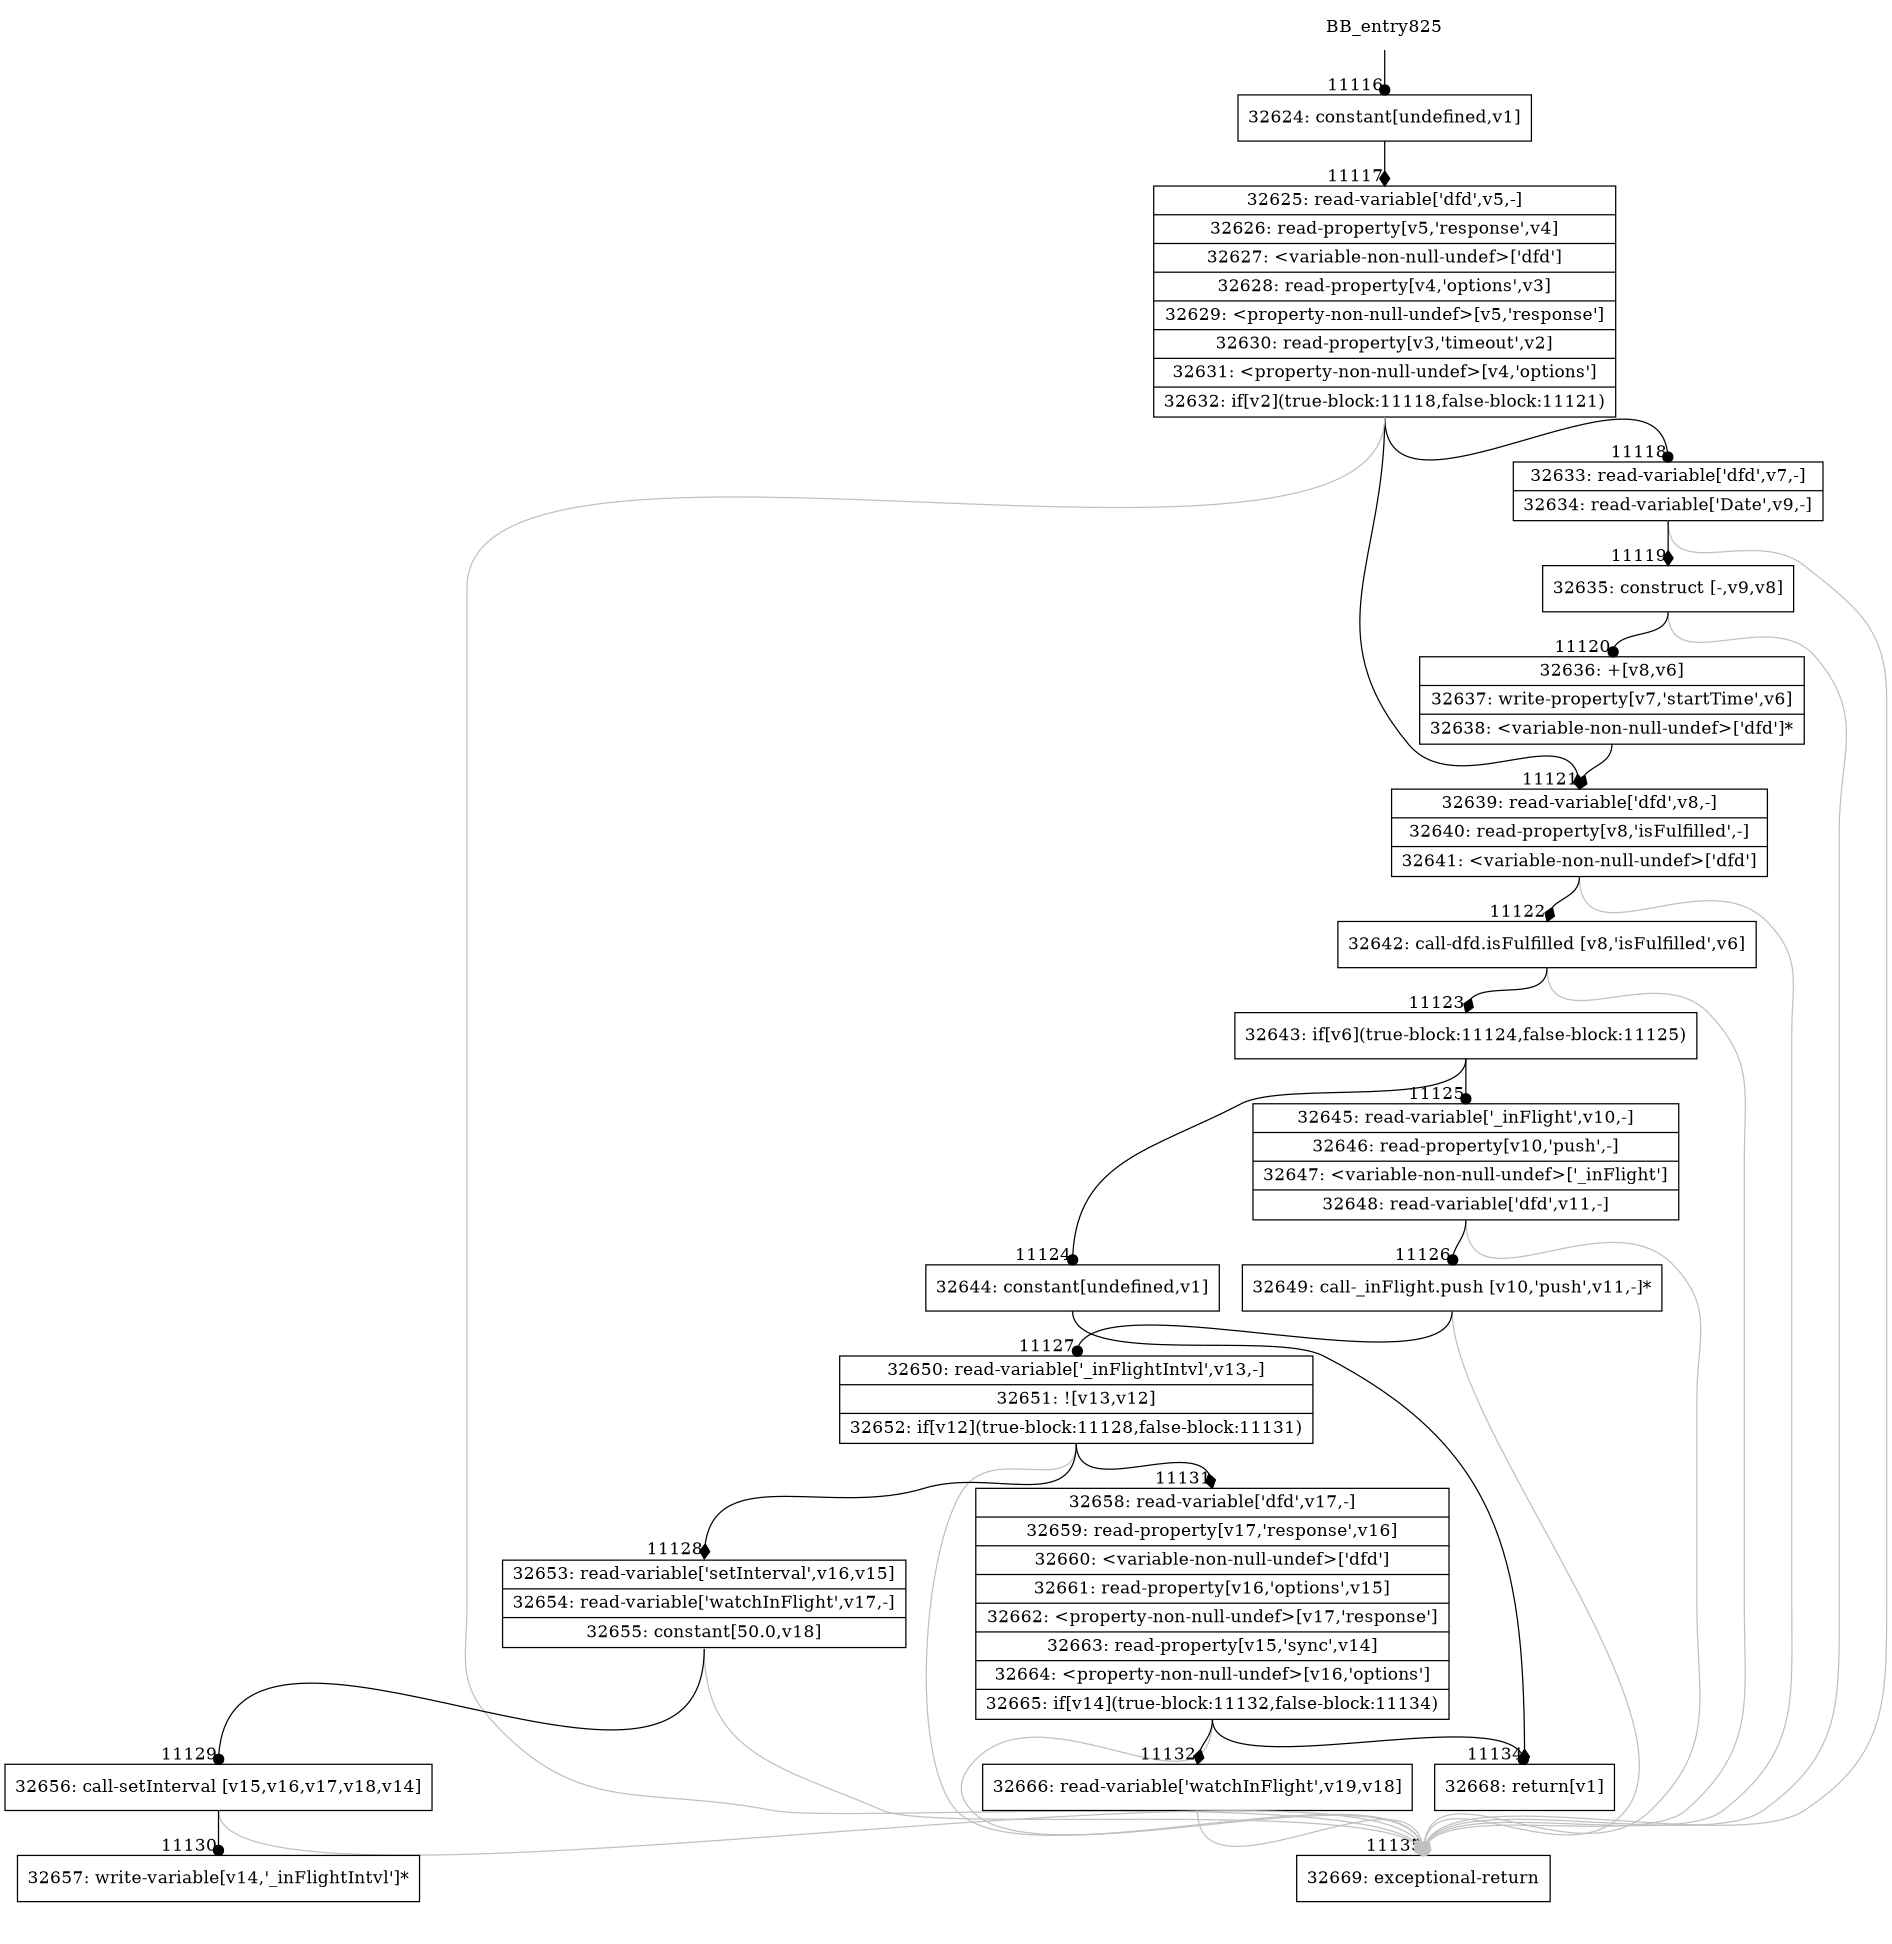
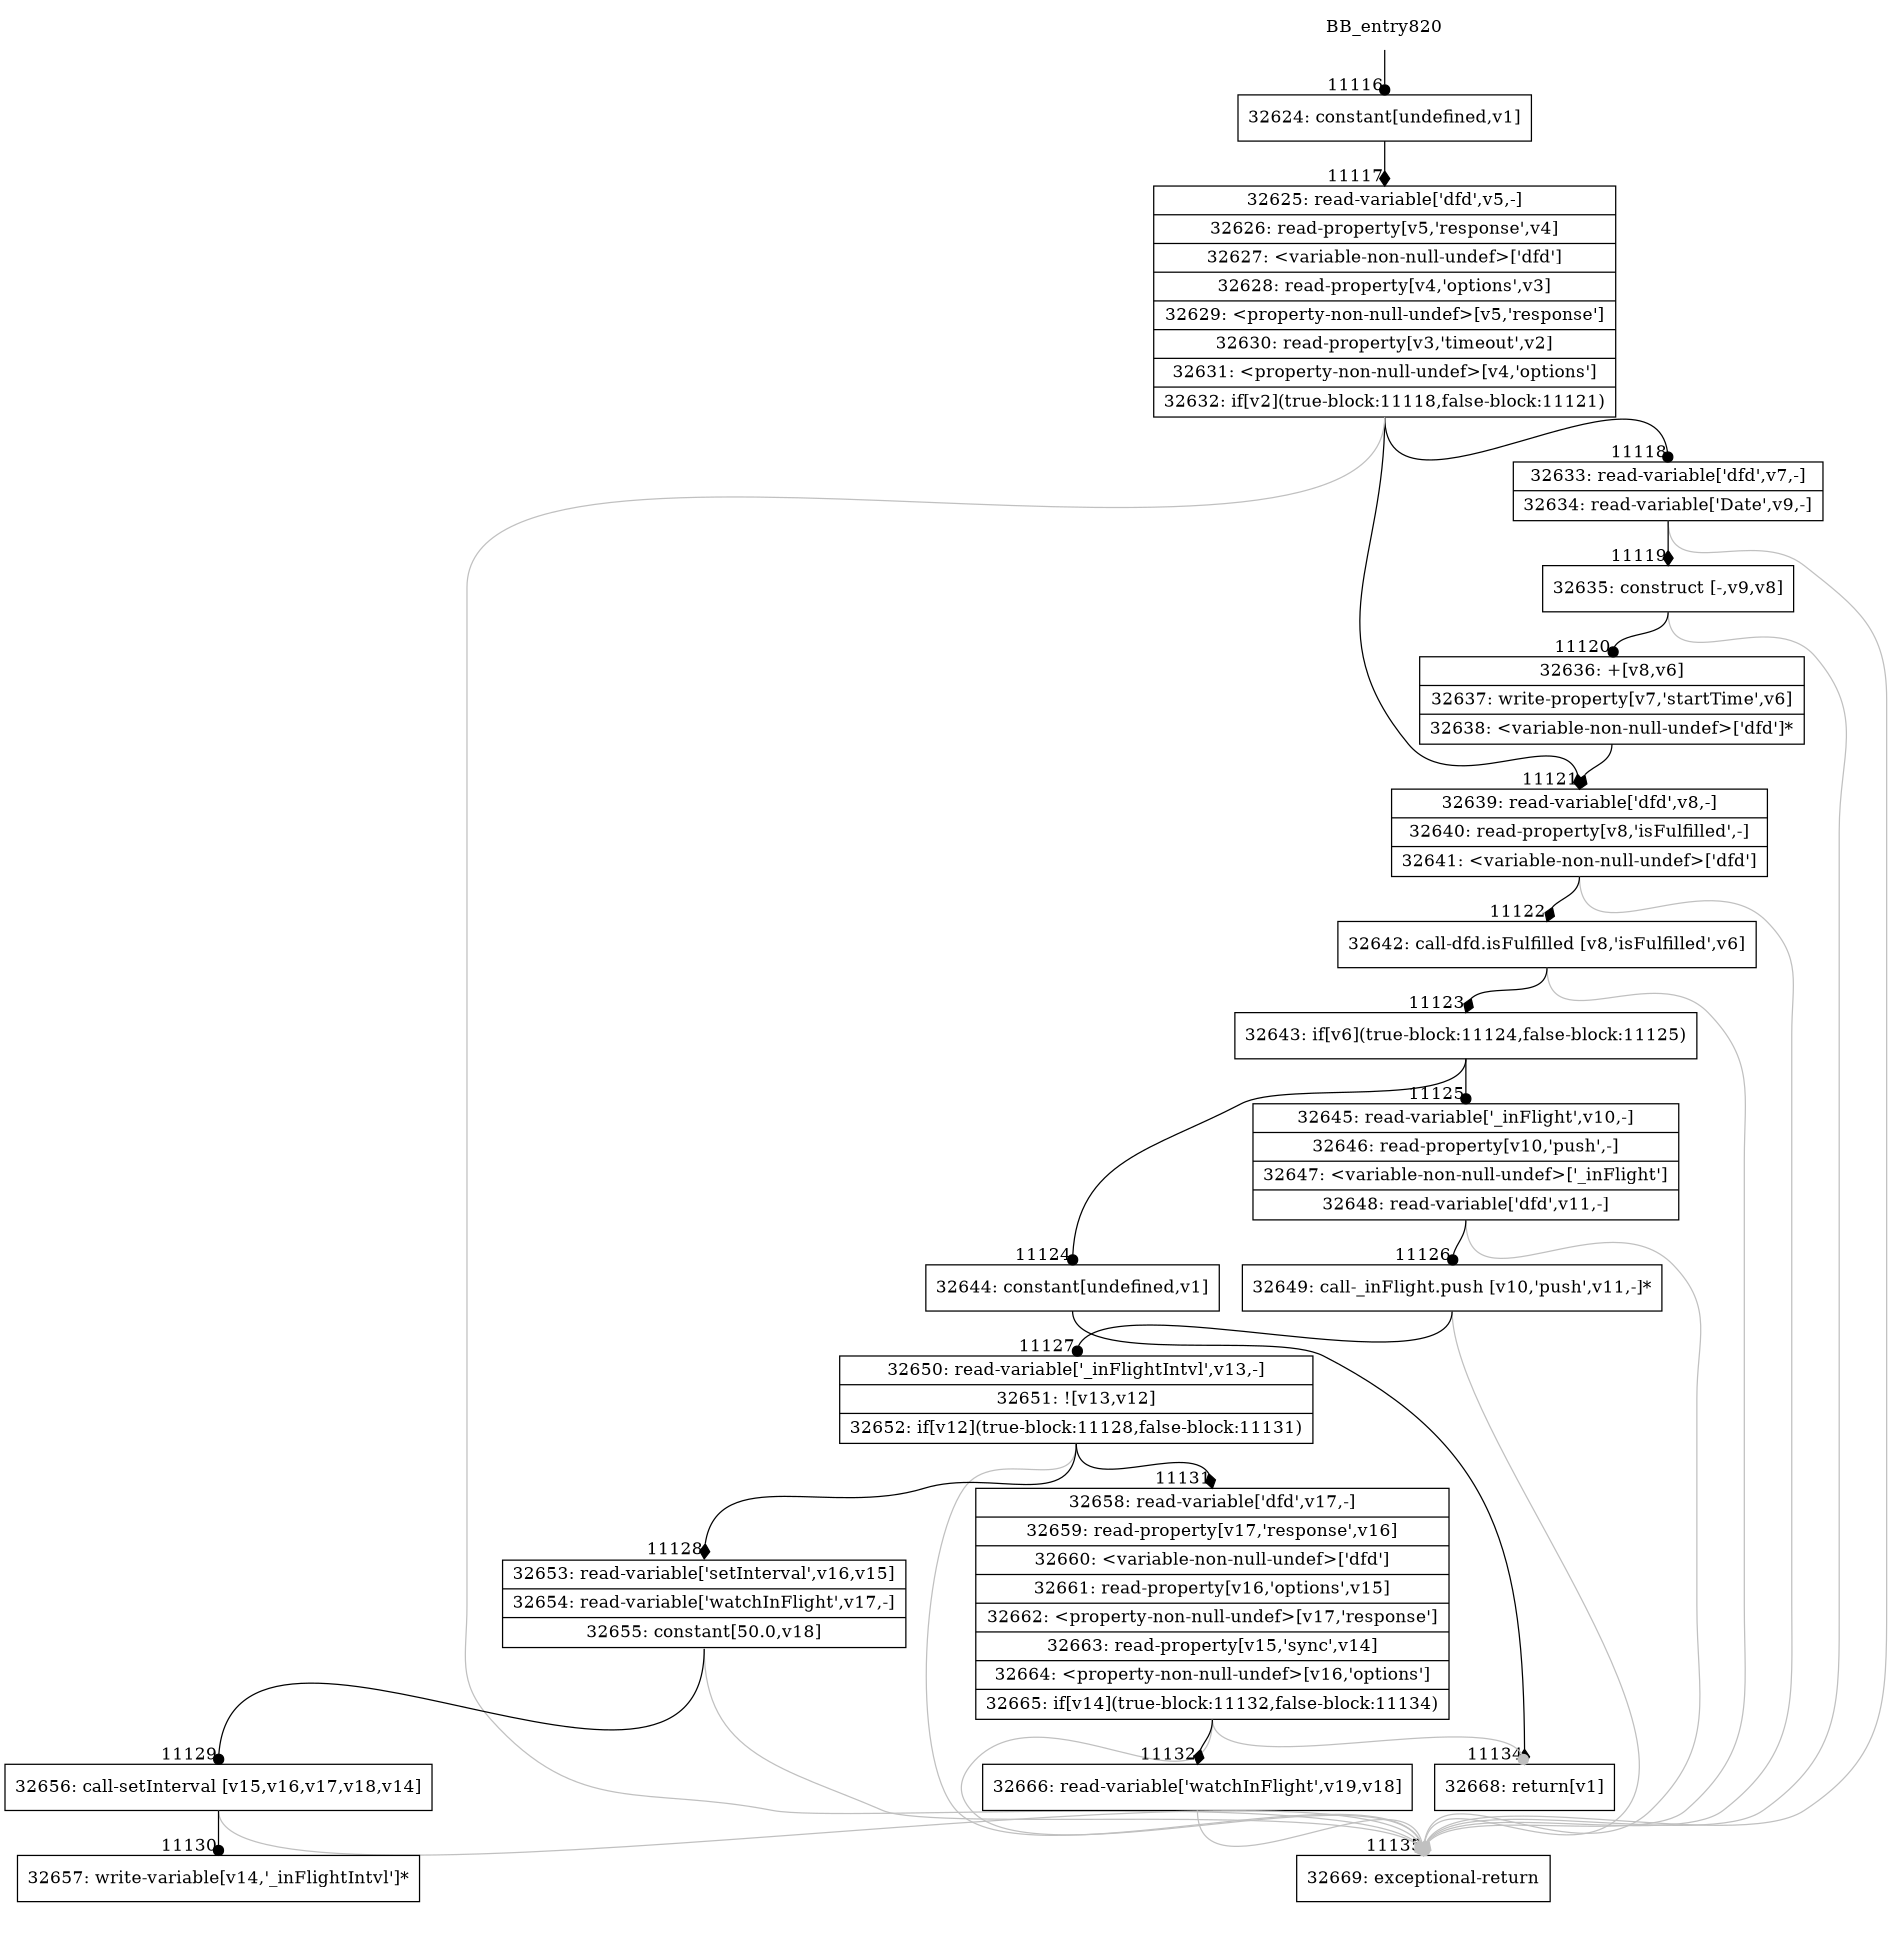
node "BB_entry825": label "BB_entry825" -> "BB_entry820"
edge "32658: read-variable['dfd',v17,-]" -> "32668: return[v1]": color black -> gray
